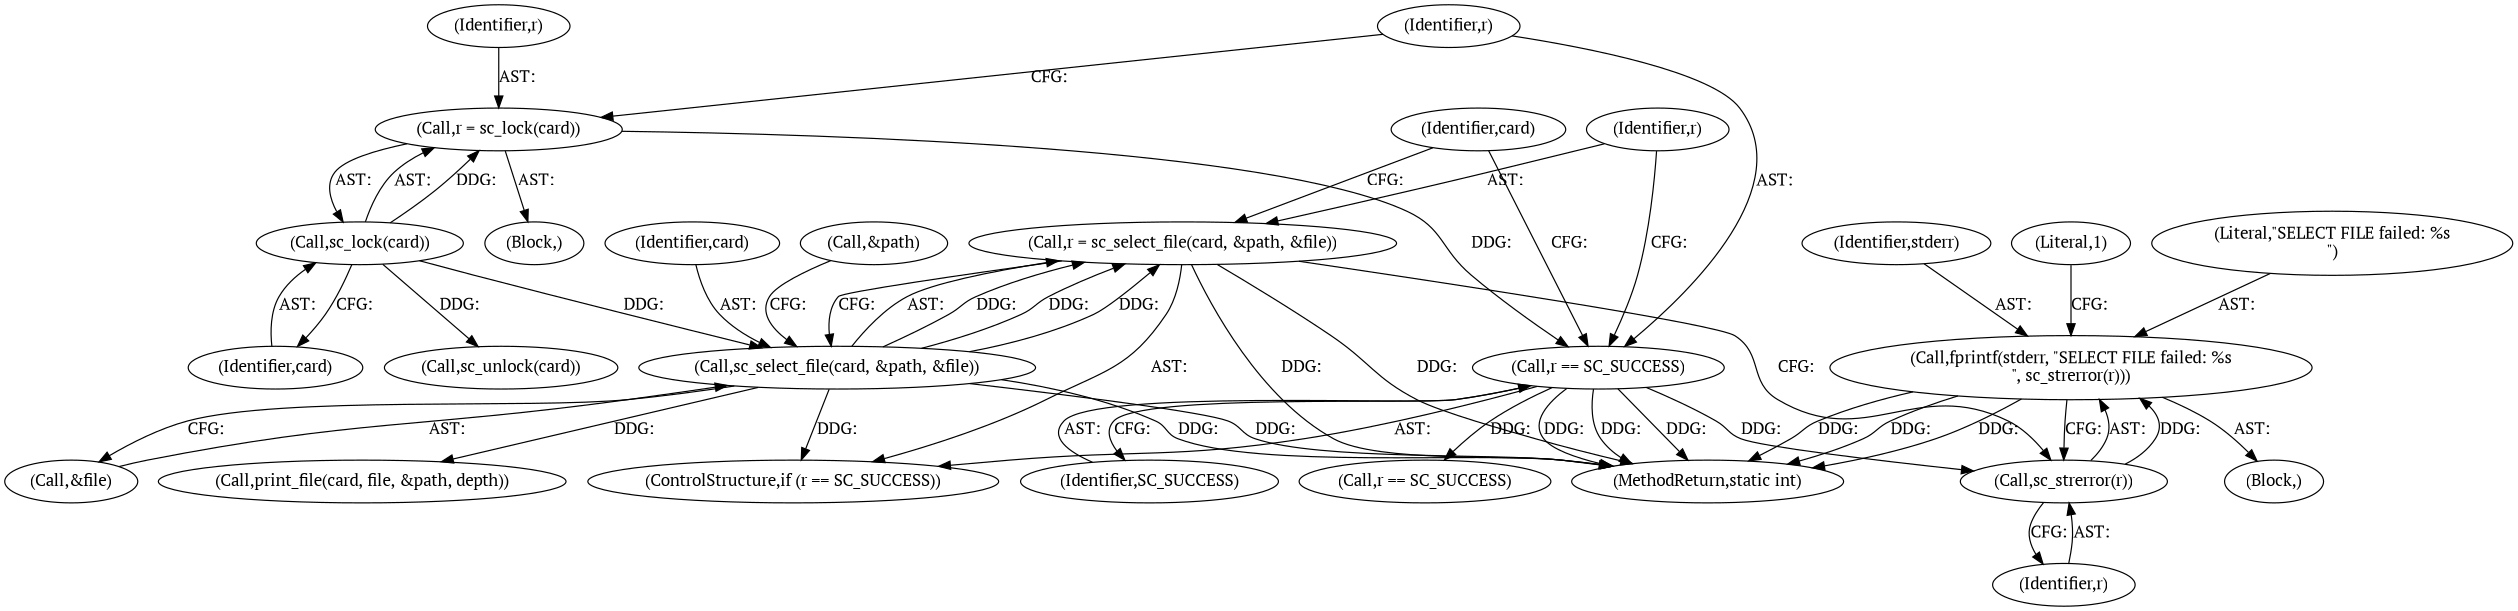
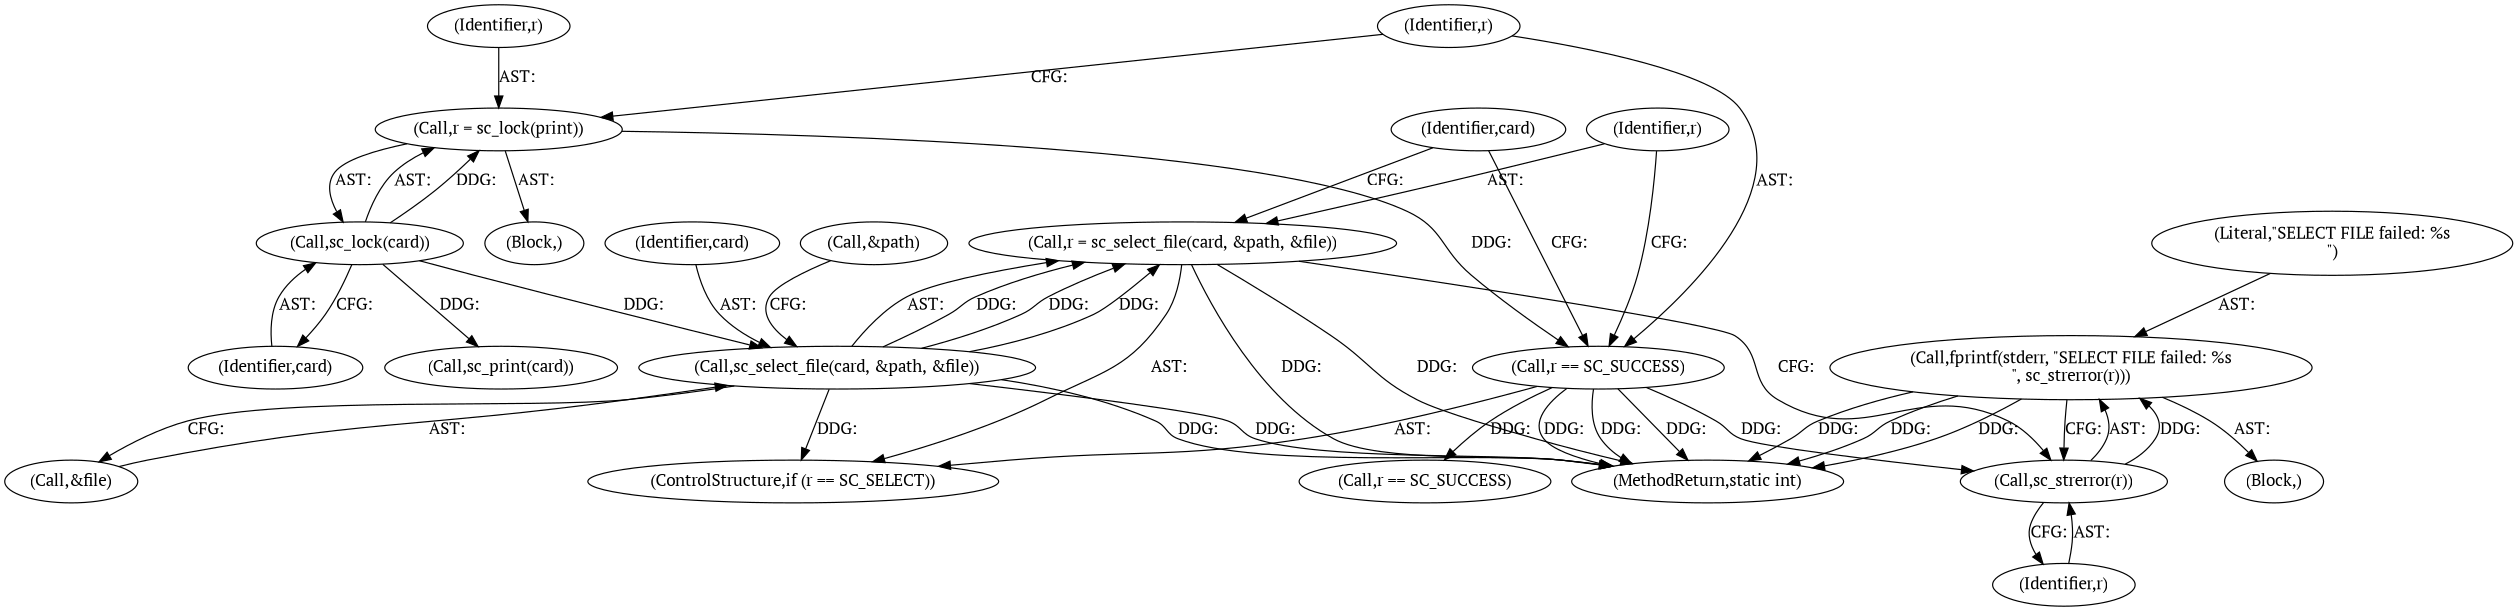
node "(Call,r = sc_lock(card))": label "(Call,r = sc_lock(card))" -> "(Call,r = sc_lock(print))"
node "(Identifier,stderr)": removed
node "(Literal,1)": removed
edge "(Call,r = sc_select_file(card, &path, &file))" -> "(Call,sc_select_file(card, &path, &file))": removed, label "CFG:"
node "(Call,sc_unlock(card))": label "(Call,sc_unlock(card))" -> "(Call,sc_print(card))"
node "(Call,print_file(card, file, &path, depth))": removed
node "(ControlStructure,if (r == SC_SUCCESS))": label "(ControlStructure,if (r == SC_SUCCESS))" -> "(ControlStructure,if (r == SC_SELECT))"
node "(Identifier,SC_SUCCESS)": removed
